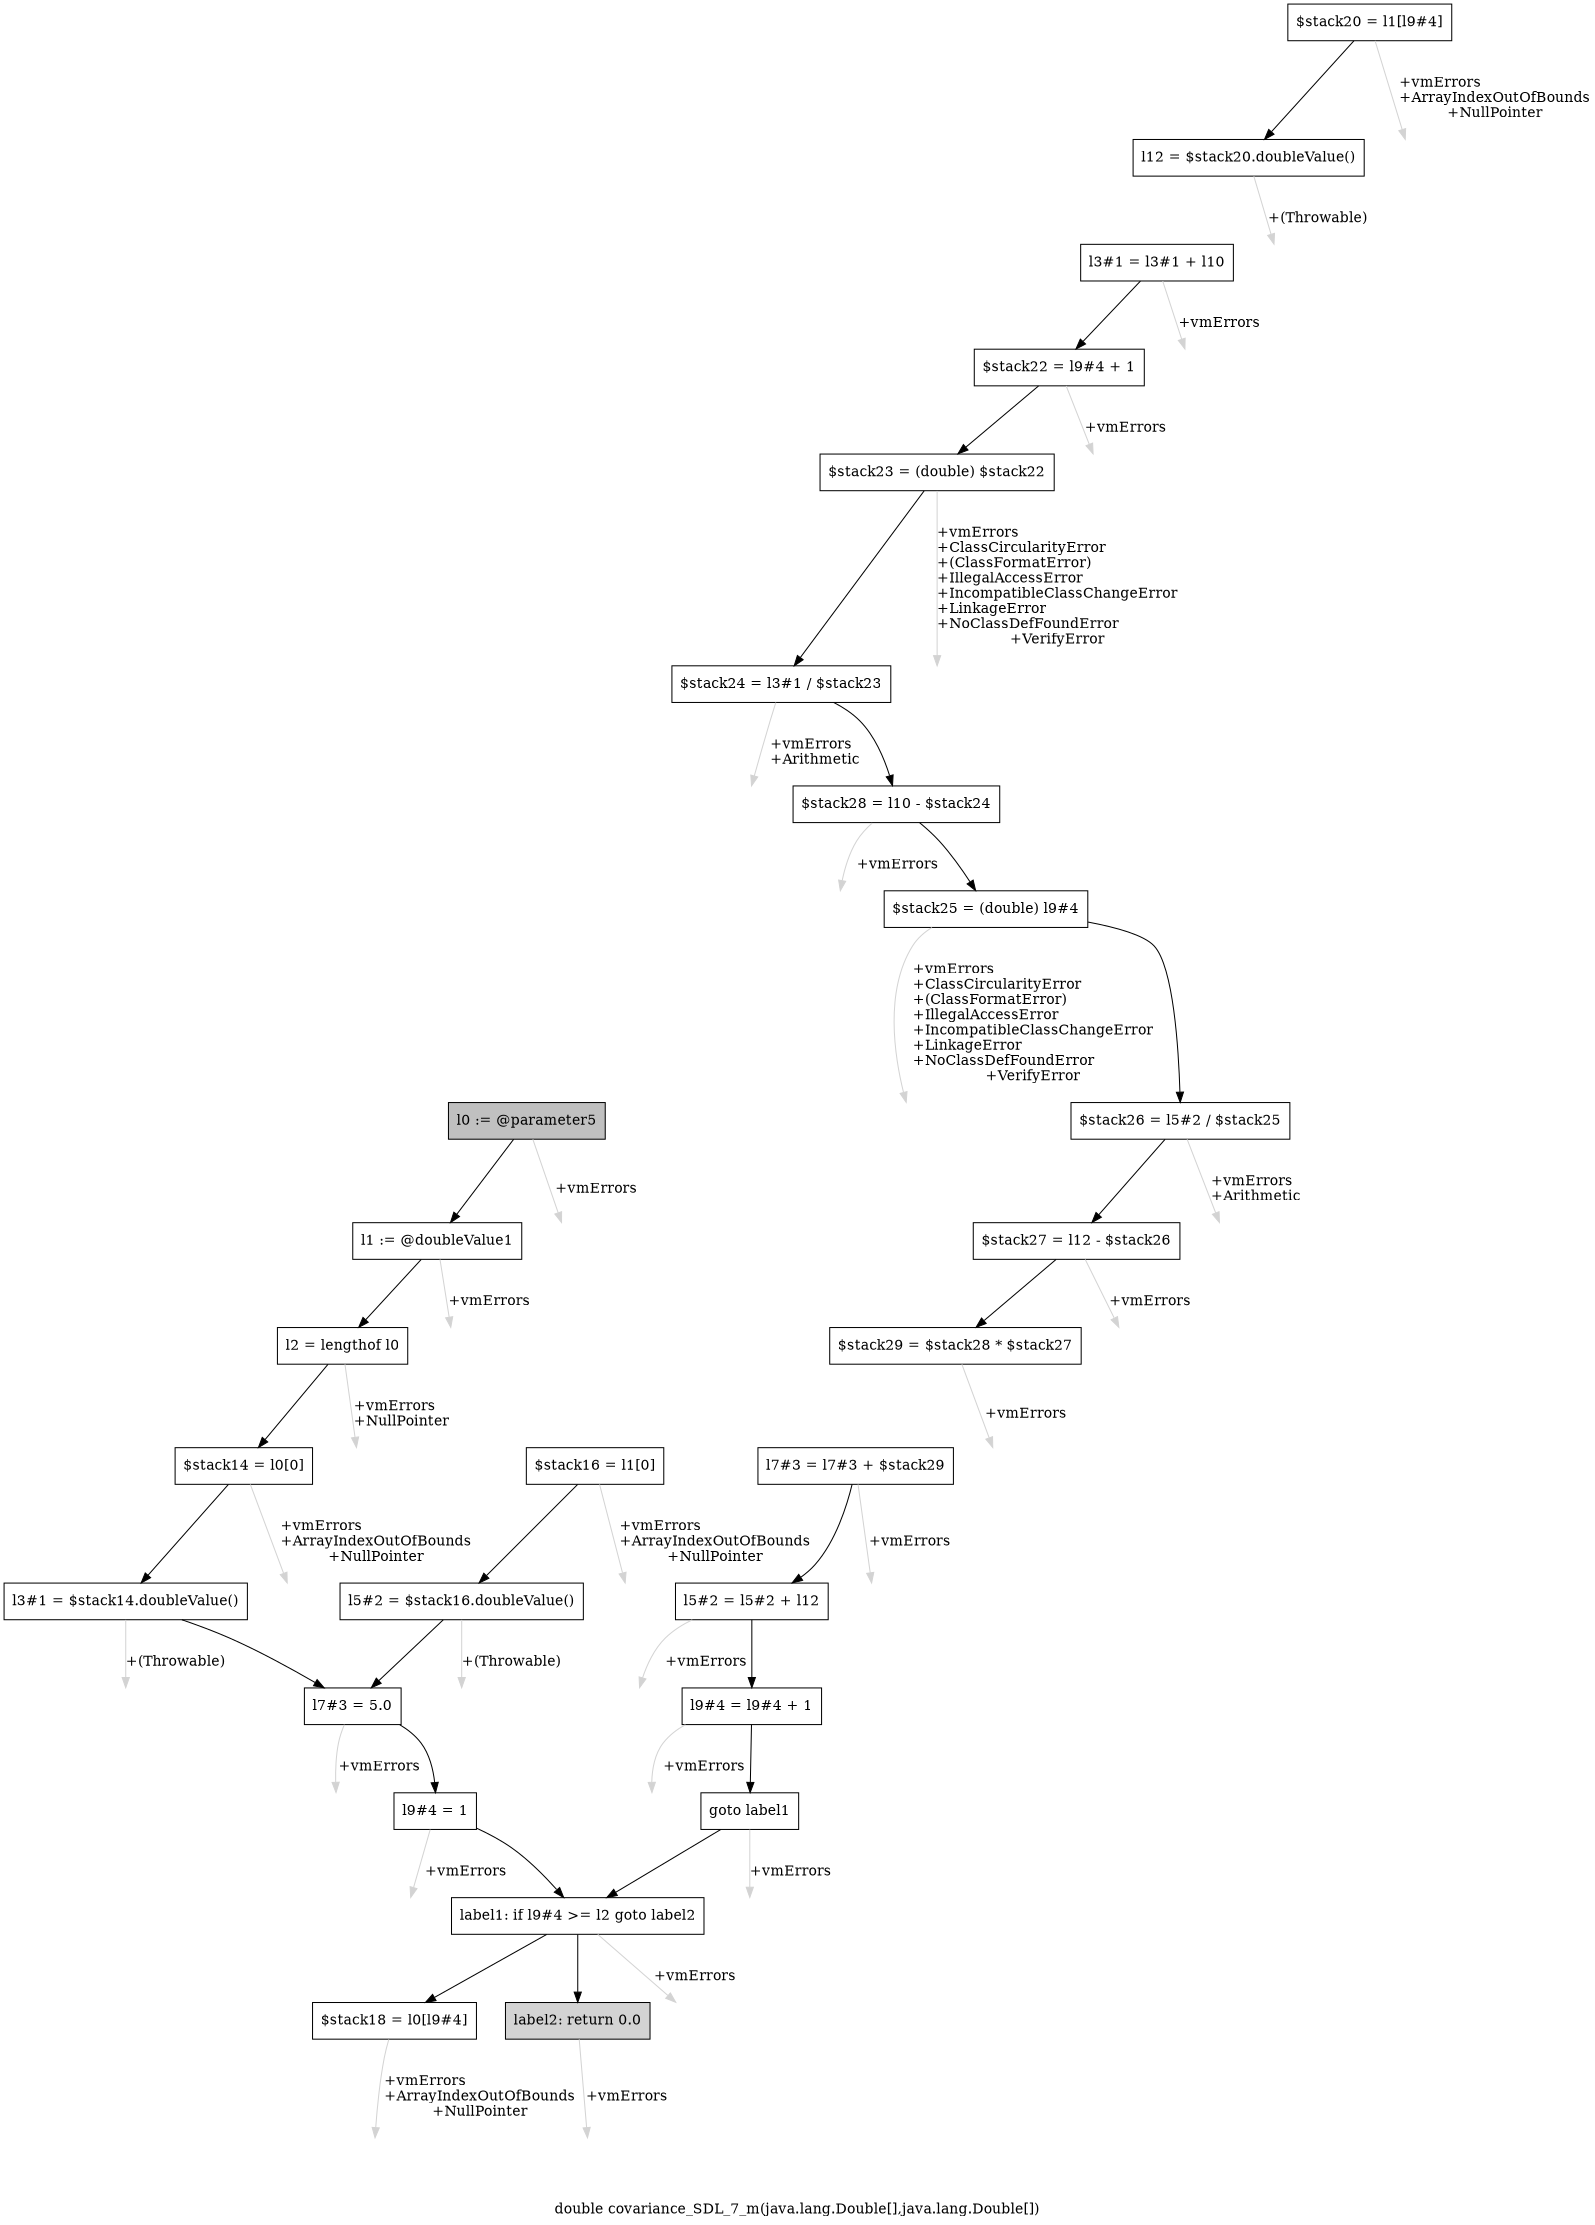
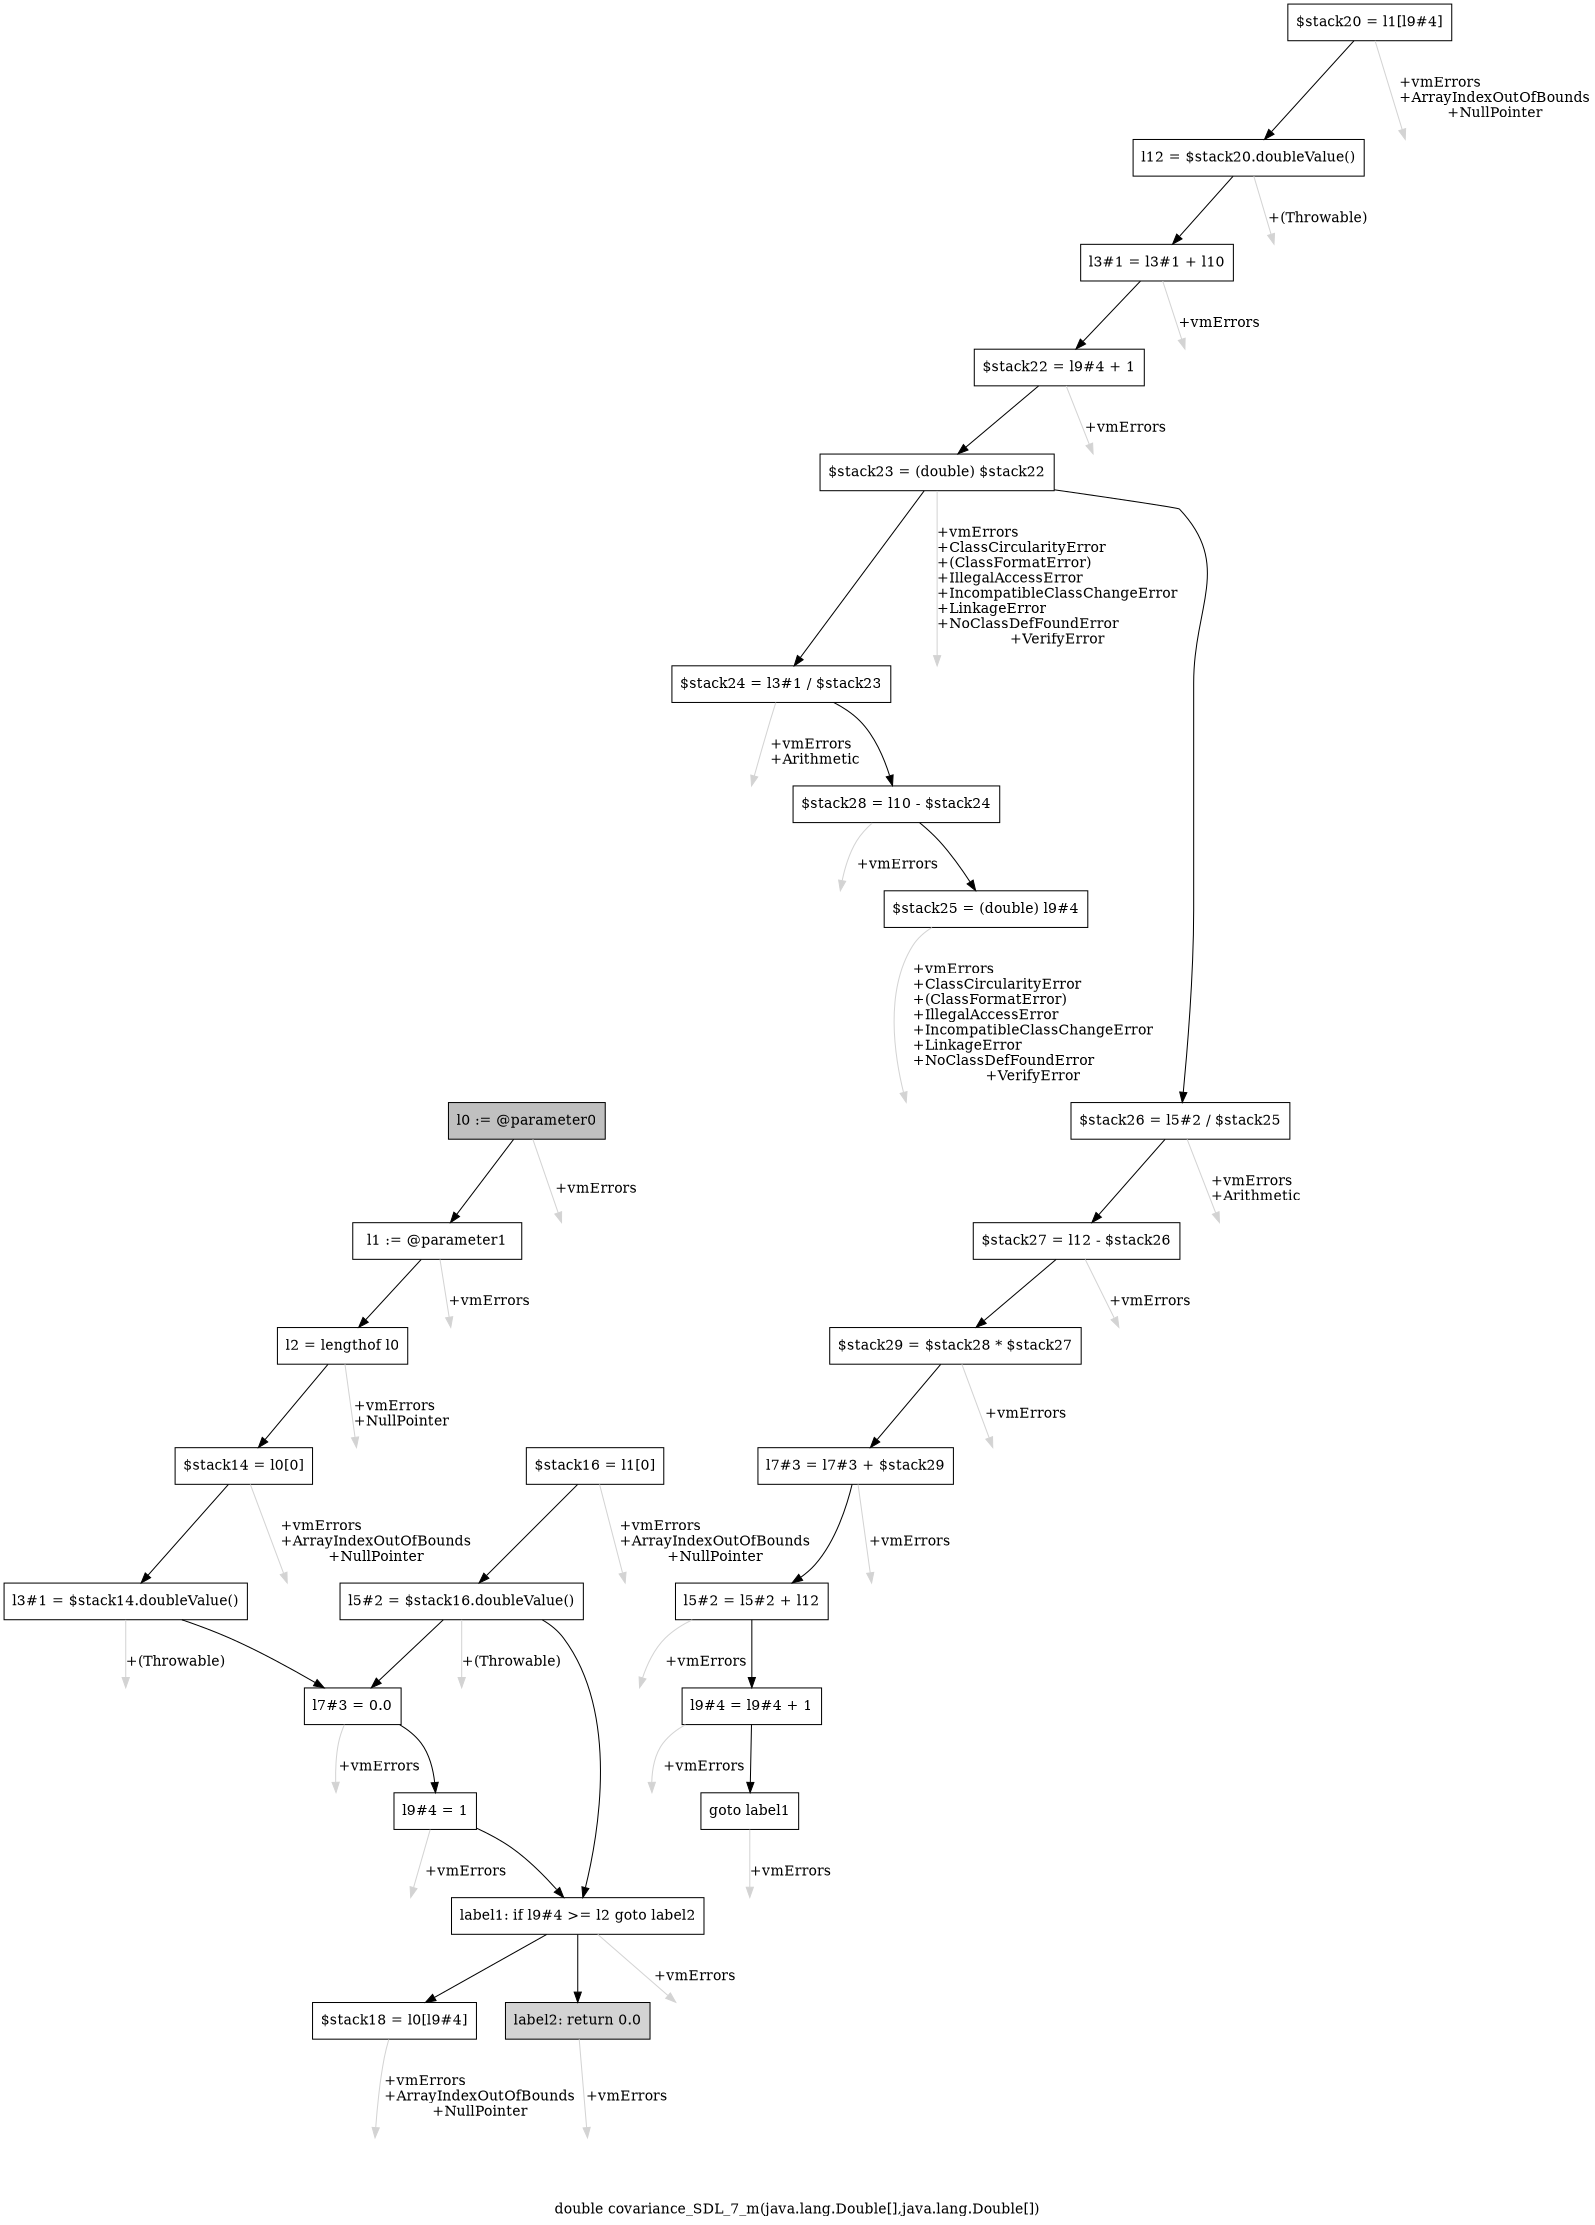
edge "l12 = $stack20.doubleValue()" -> "l3#1 = l3#1 + l10": added
edge "$stack25 = (double) l9#4" -> "$stack26 = l5#2 / $stack25": now "$stack23 = (double) $stack22" -> "$stack26 = l5#2 / $stack25"
node "l0 := @parameter5": label "l0 := @parameter5" -> "l0 := @parameter0"
node "l1 := @doubleValue1": label "l1 := @doubleValue1" -> "l1 := @parameter1"
edge "$stack29 = $stack28 * $stack27" -> "l7#3 = l7#3 + $stack29": added
node "l7#3 = 5.0": label "l7#3 = 5.0" -> "l7#3 = 0.0"
edge "goto label1" -> "label1: if l9#4 >= l2 goto label2": now "l5#2 = $stack16.doubleValue()" -> "label1: if l9#4 >= l2 goto label2"
